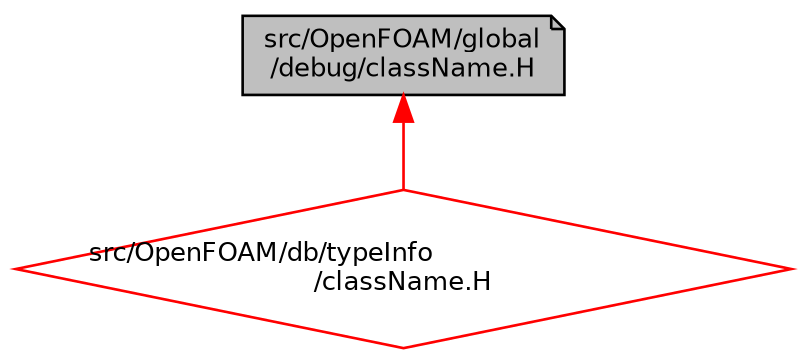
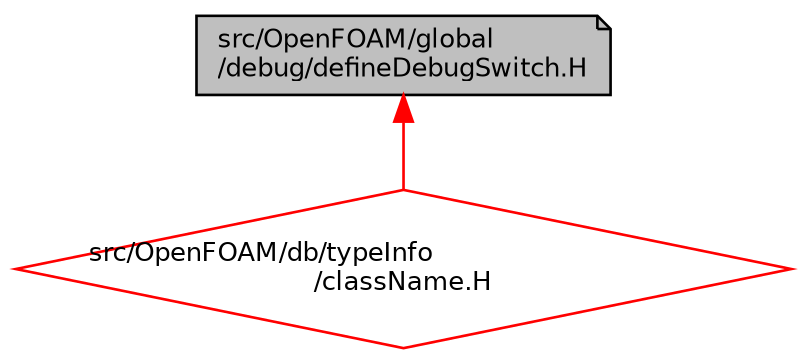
node "src/OpenFOAM/global /debug/className.H": label "src/OpenFOAM/global /debug/className.H" -> "src/OpenFOAM/global /debug/defineDebugSwitch.H"
